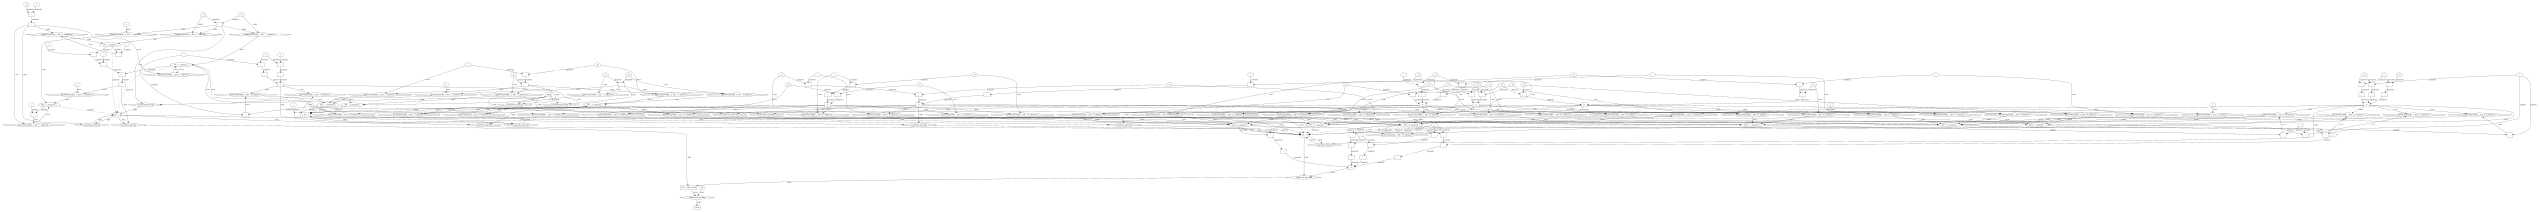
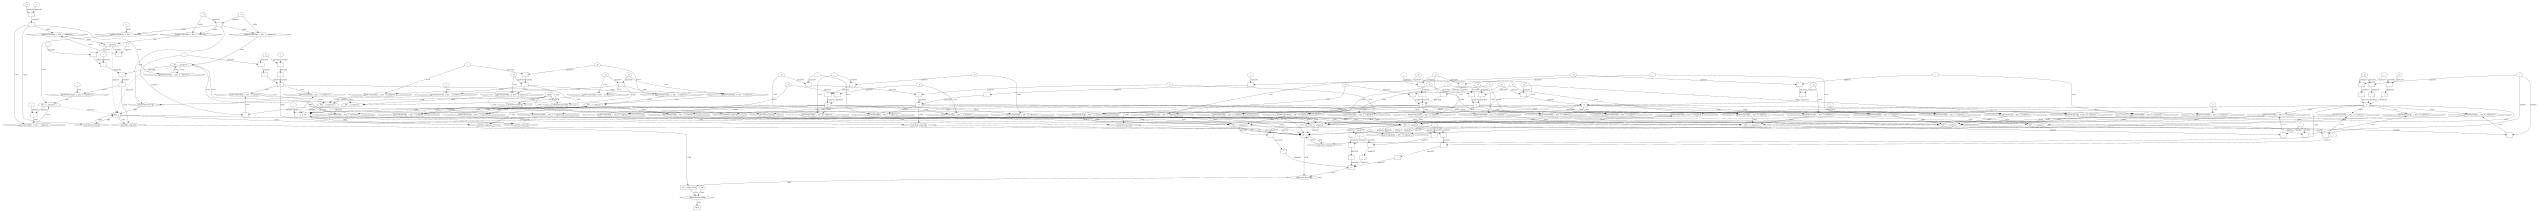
edge "DataFowHyperEdge_1_REC_f_f_argument_2" -> "REC_f_f_argument_2": added, label "DFHE"
edge "DataFowHyperEdge_8_REC_f_f_argument_1" -> "REC_f_f_argument_1": removed, label "DFHE"
